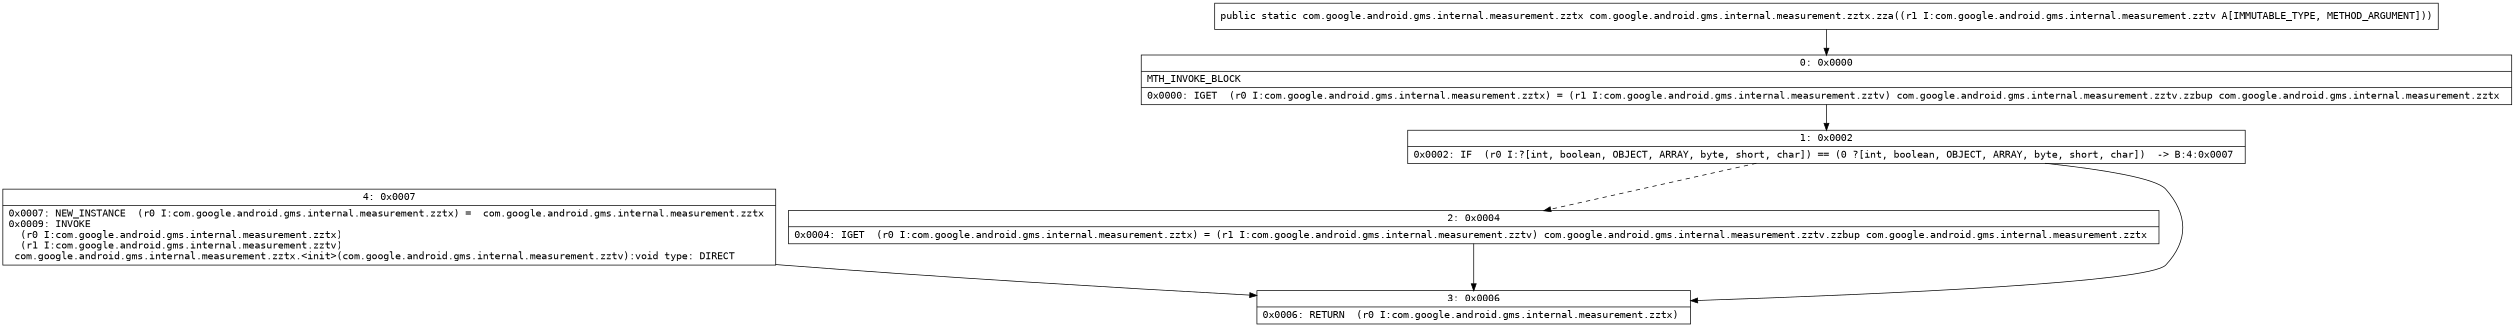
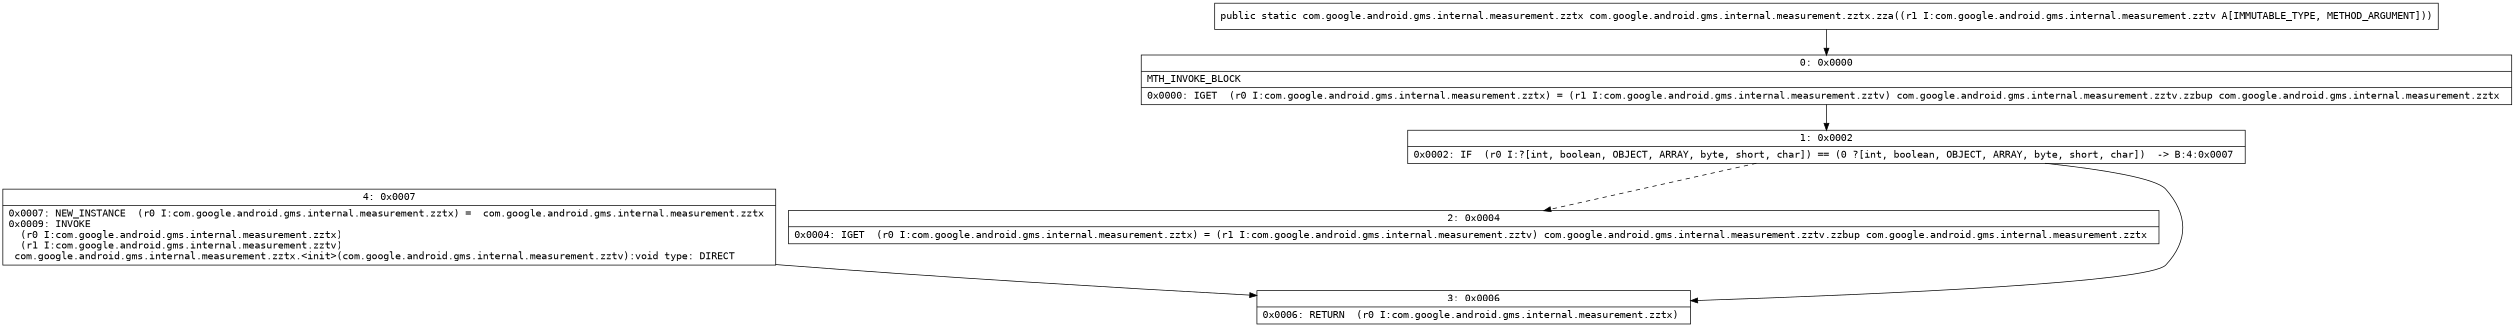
edge "2: 0x0004" -> "3: 0x0006": removed
